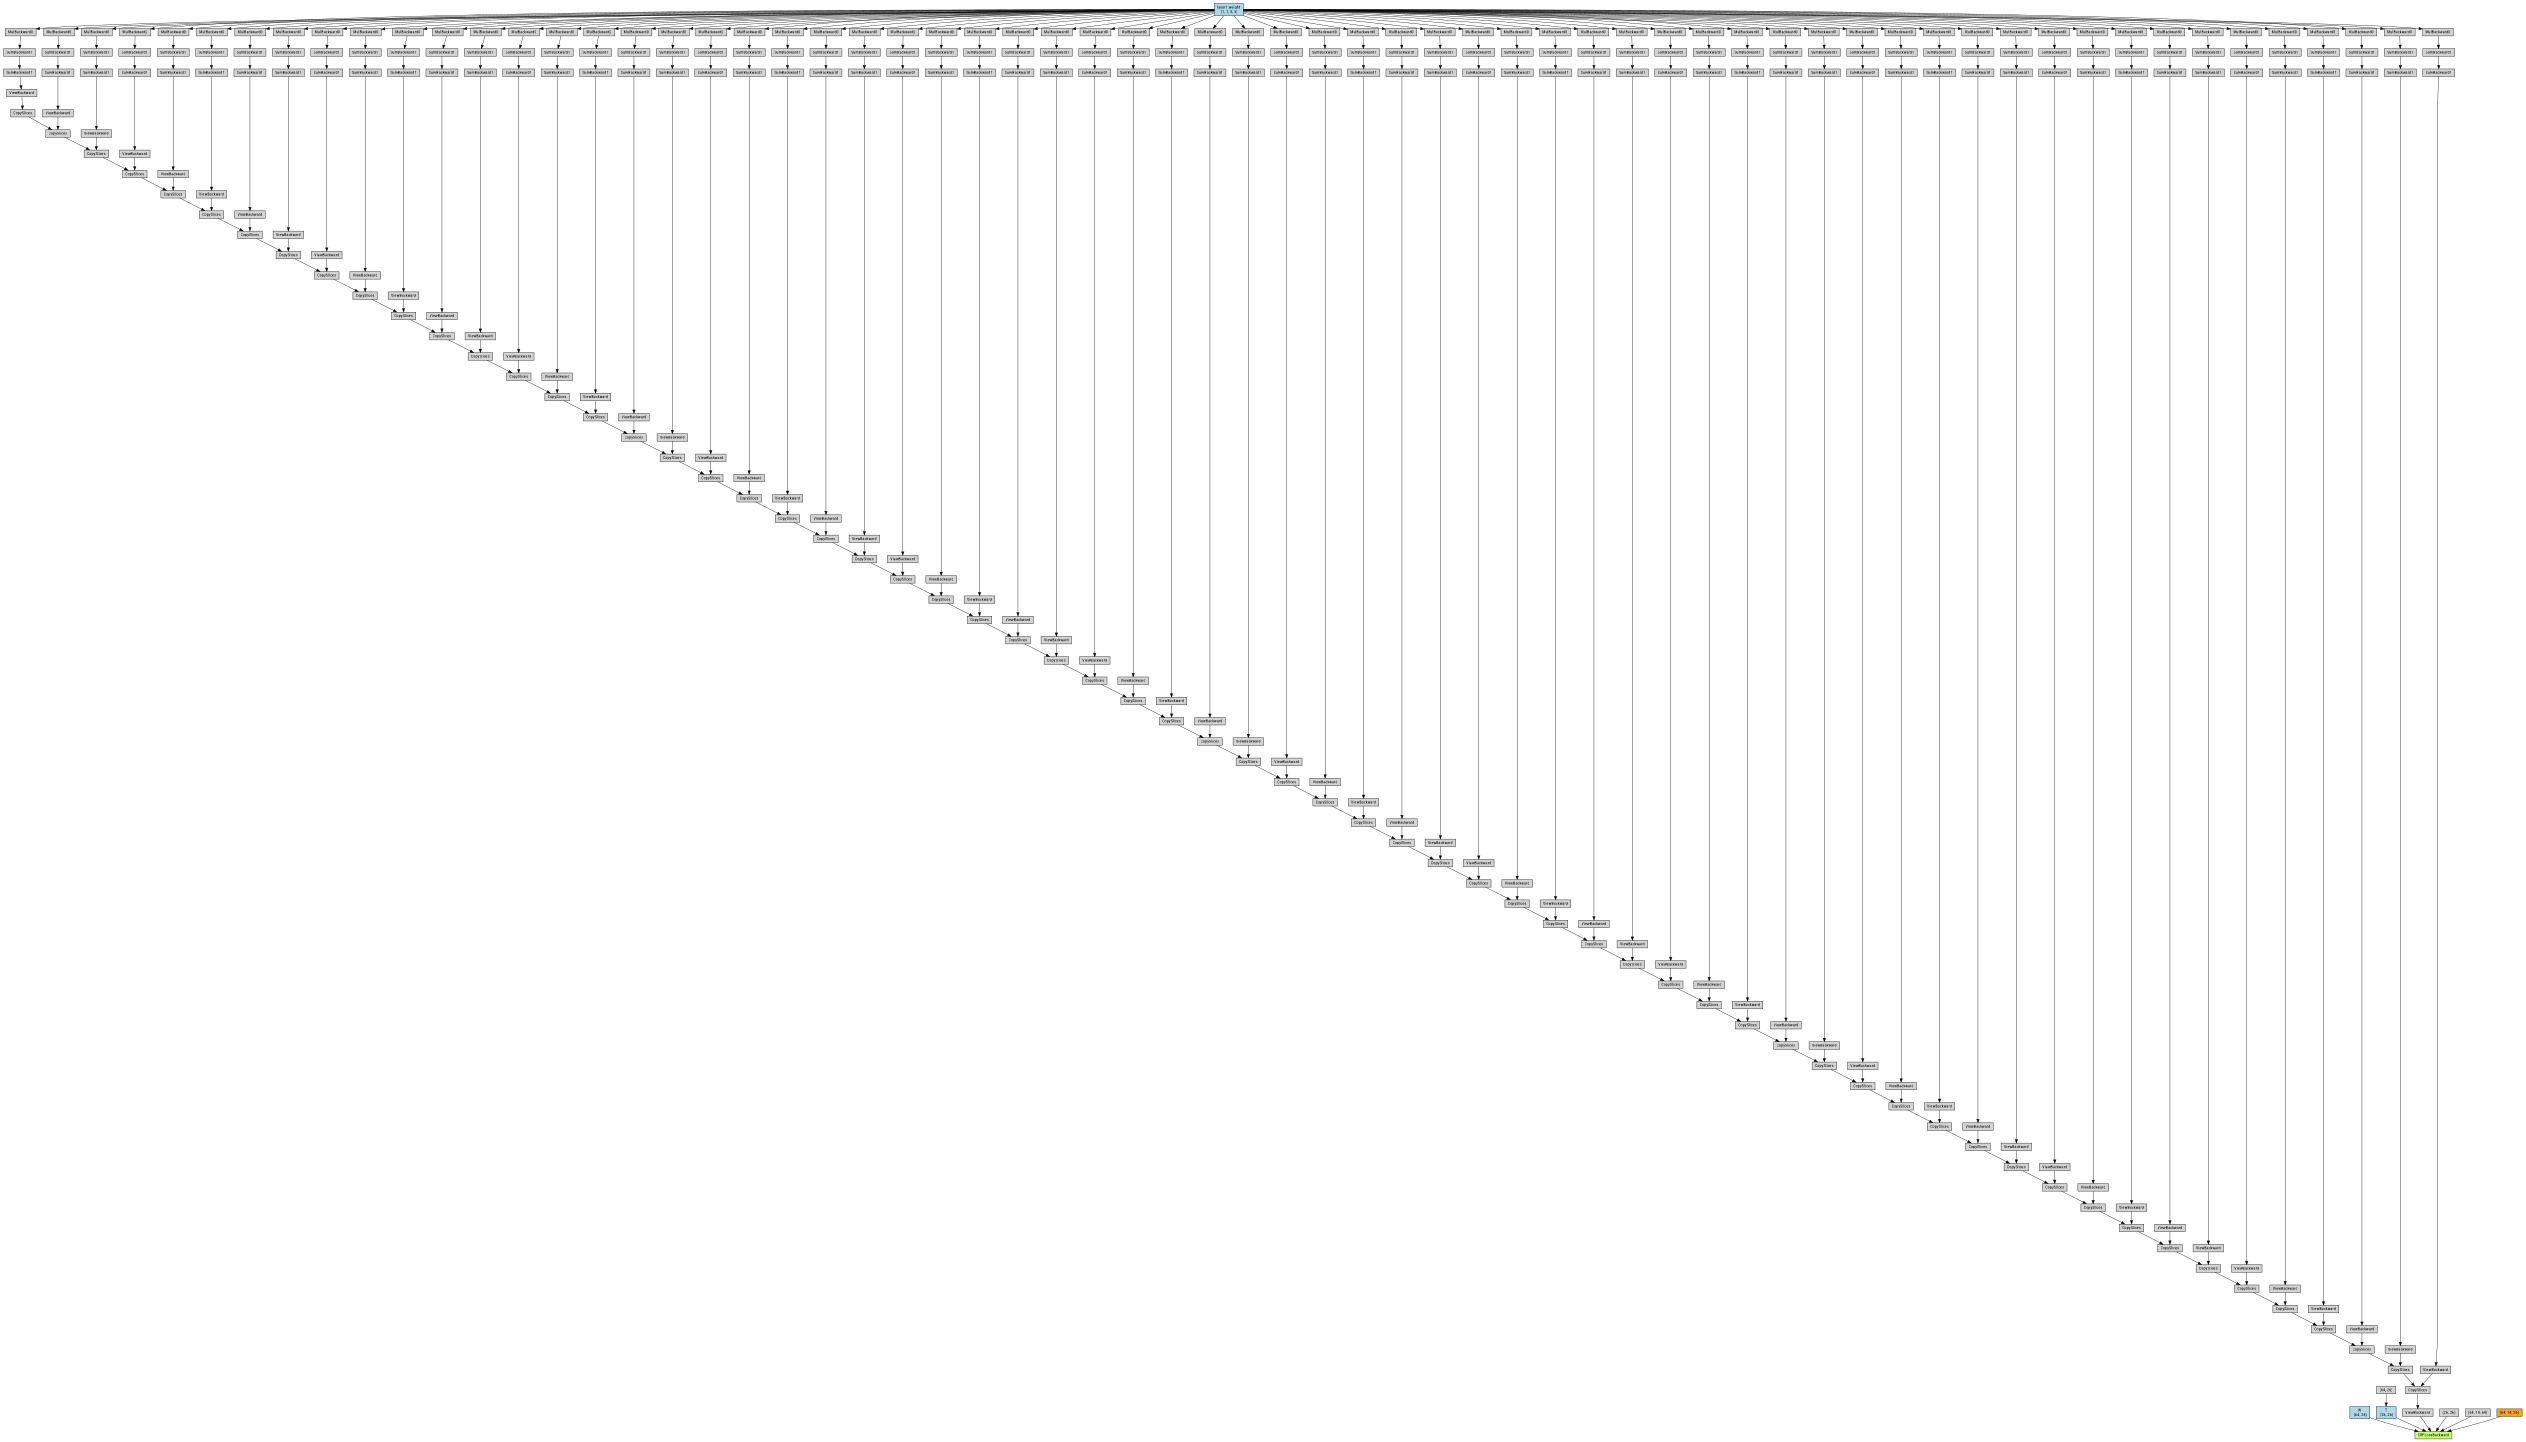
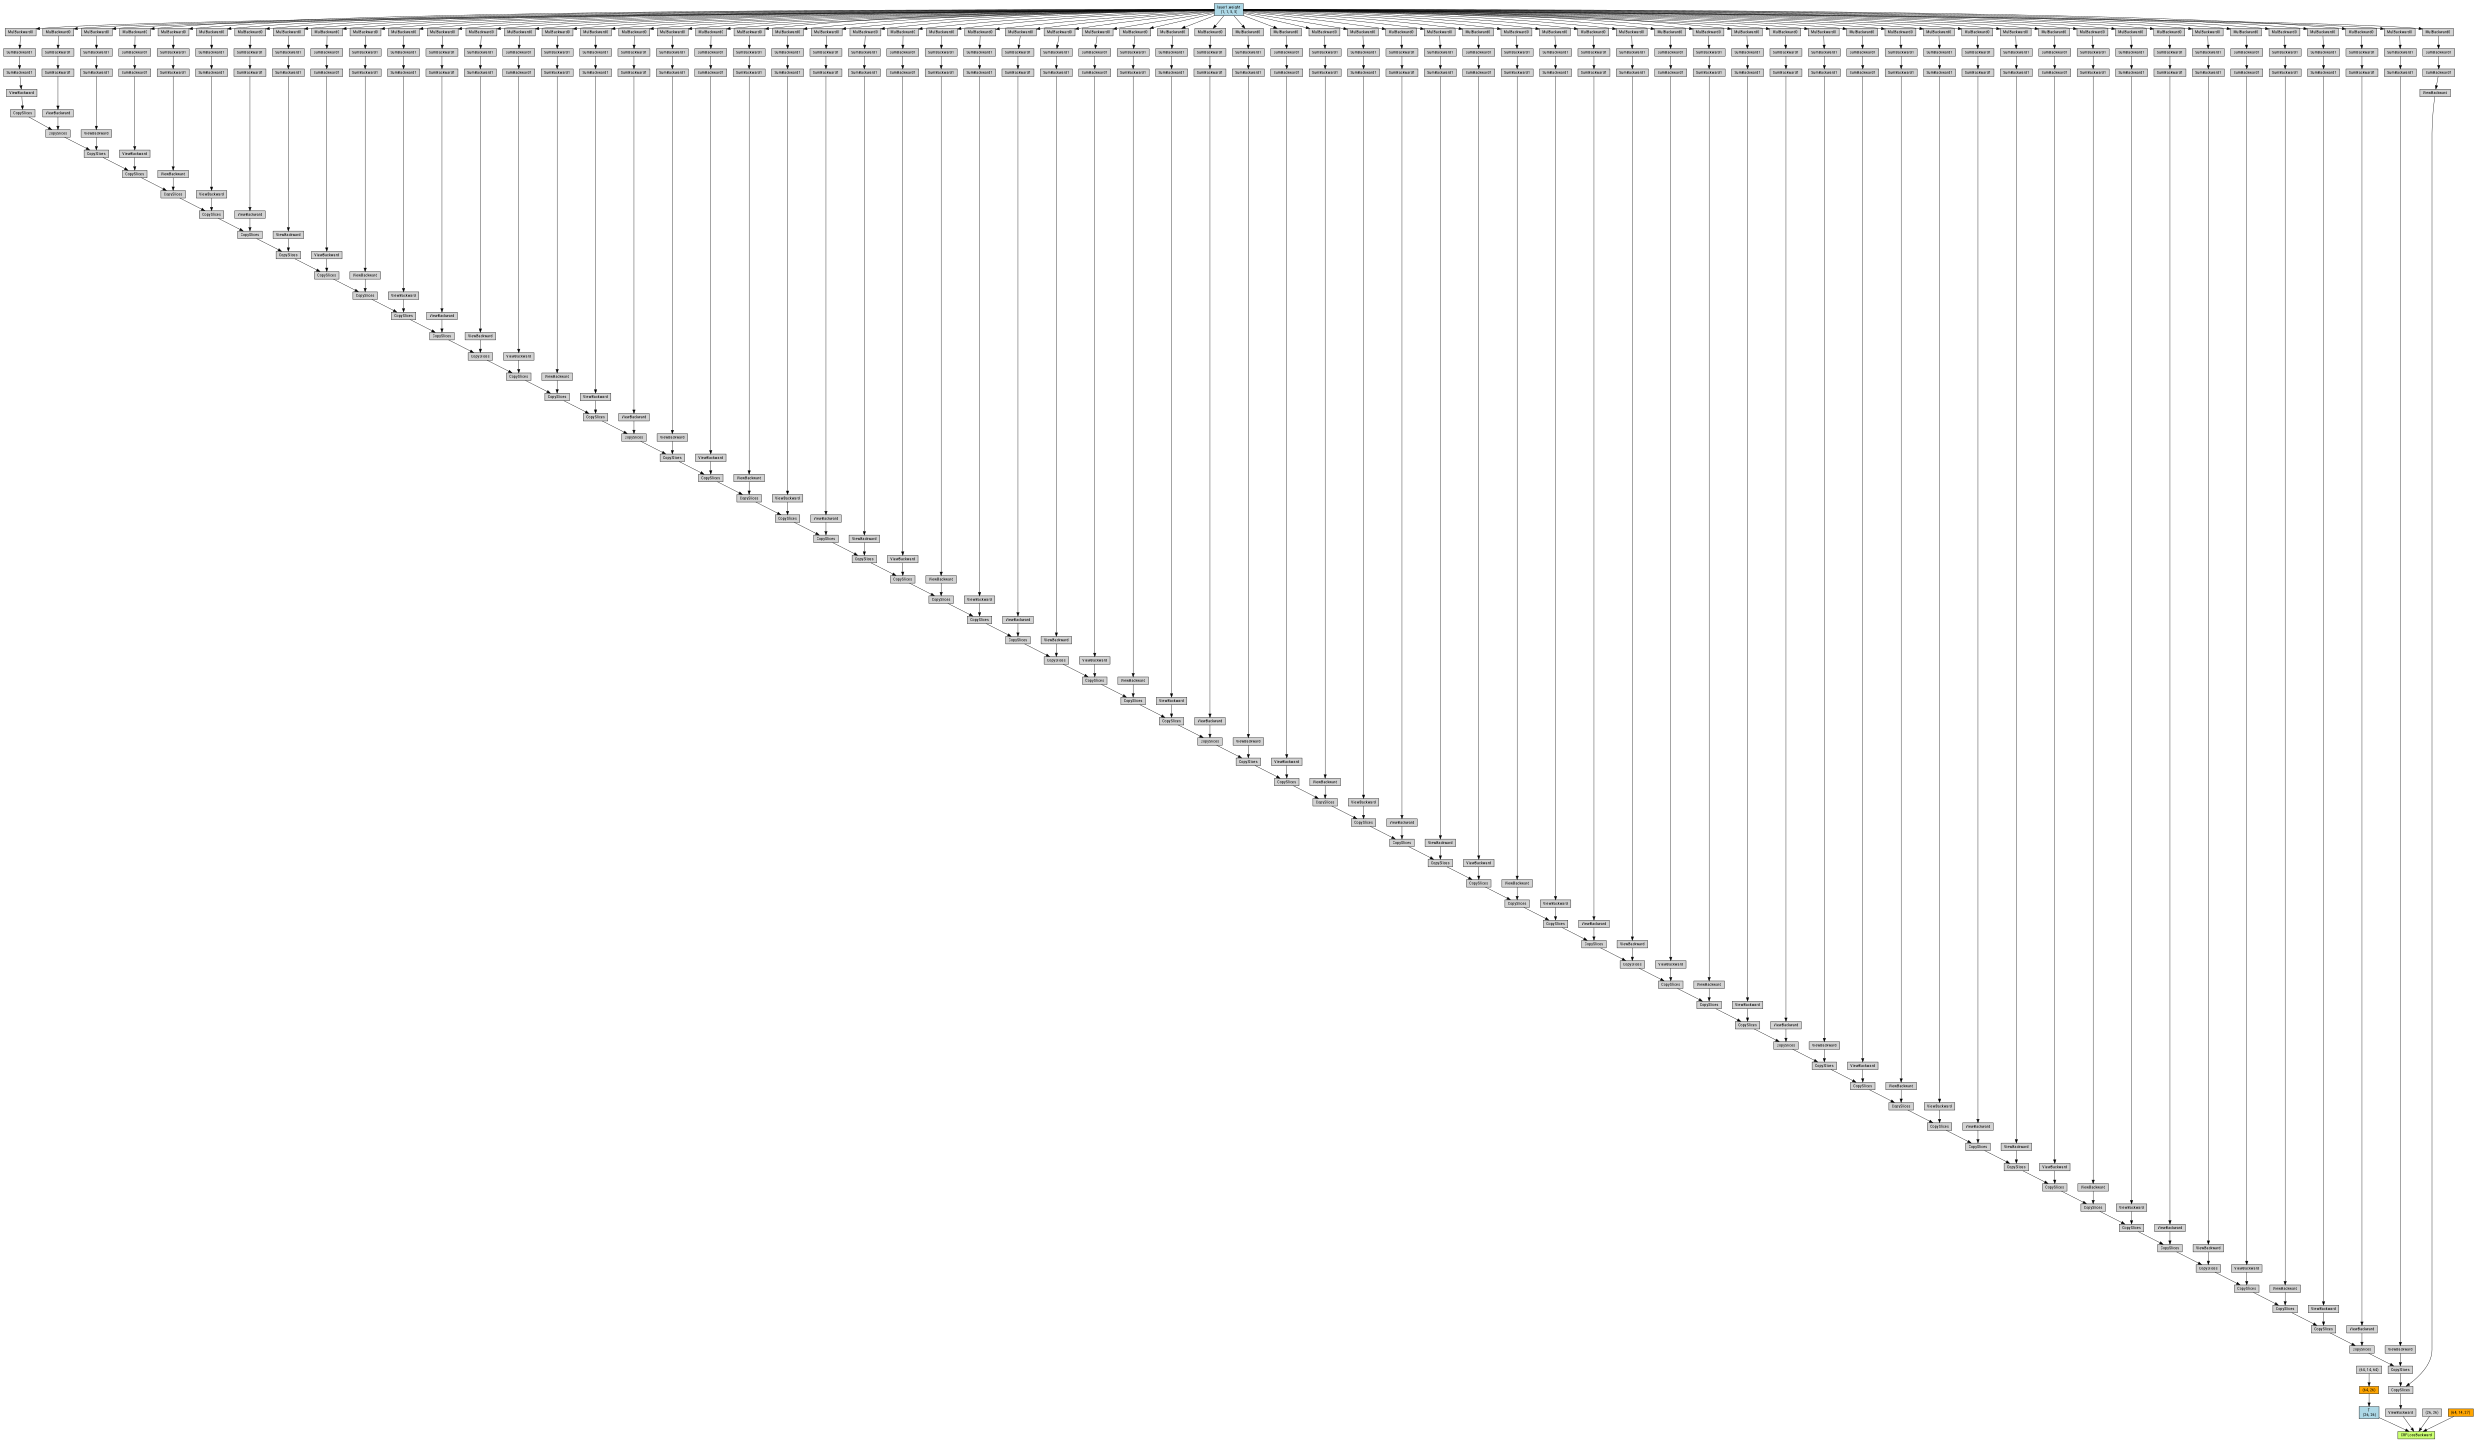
node "(64, 26)": fillcolor lightgrey -> orange
node "W (64, 26)": removed
node "(64, 14, 26)": label "(64, 14, 26)" -> "(64, 14, 27)"
edge "(64, 14, 64)" -> "CRFLossBackward": now "(64, 14, 64)" -> "(64, 26)"
